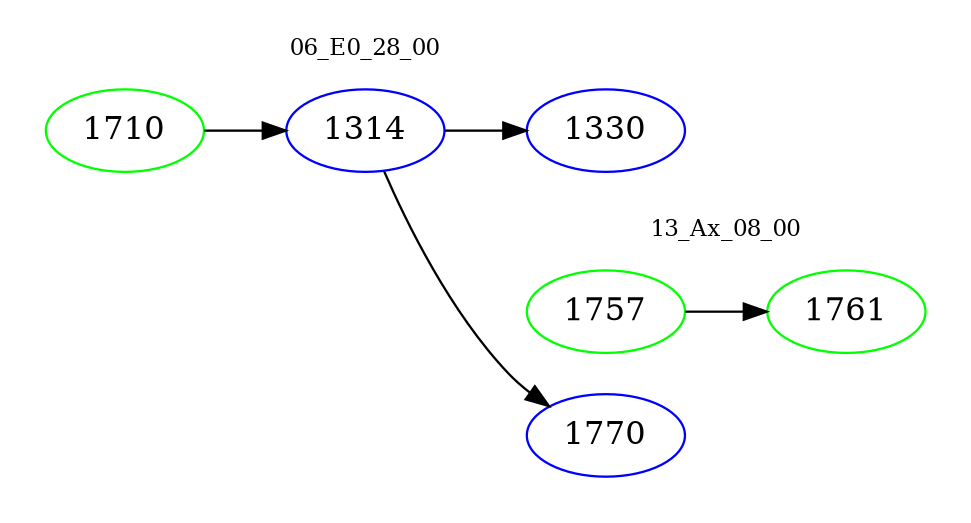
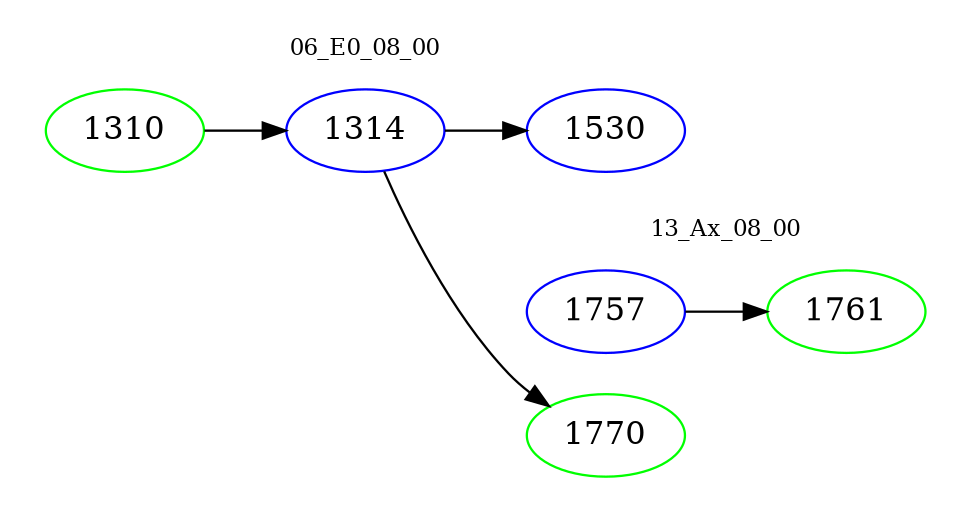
cluster "06_E0_28_00": label "06_E0_28_00" -> "06_E0_08_00"
node "1710": label "1710" -> "1310"
node "1330": label "1330" -> "1530"
node "1757": color green -> blue
node "1770": color blue -> green
